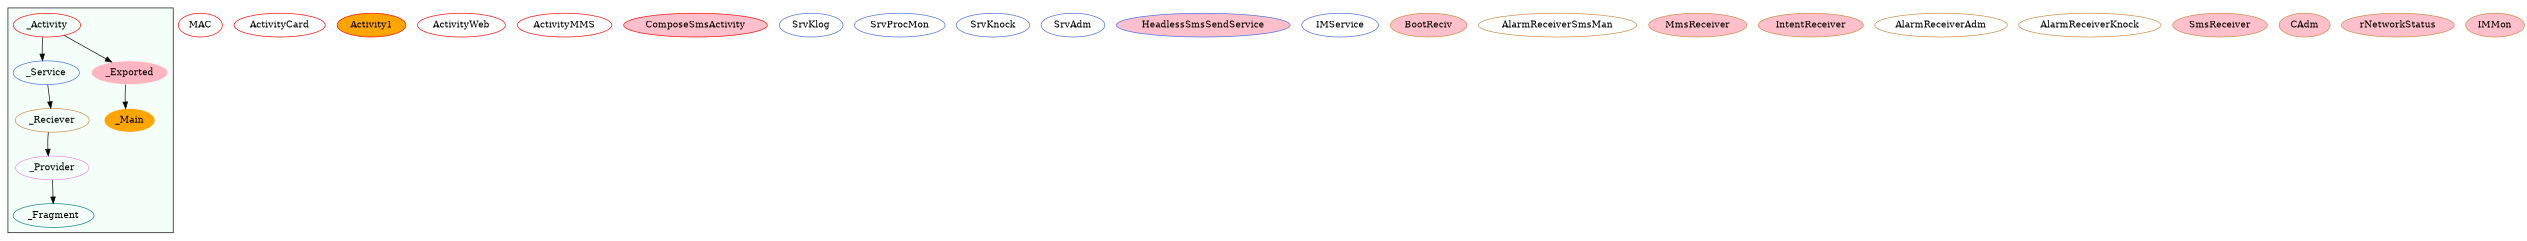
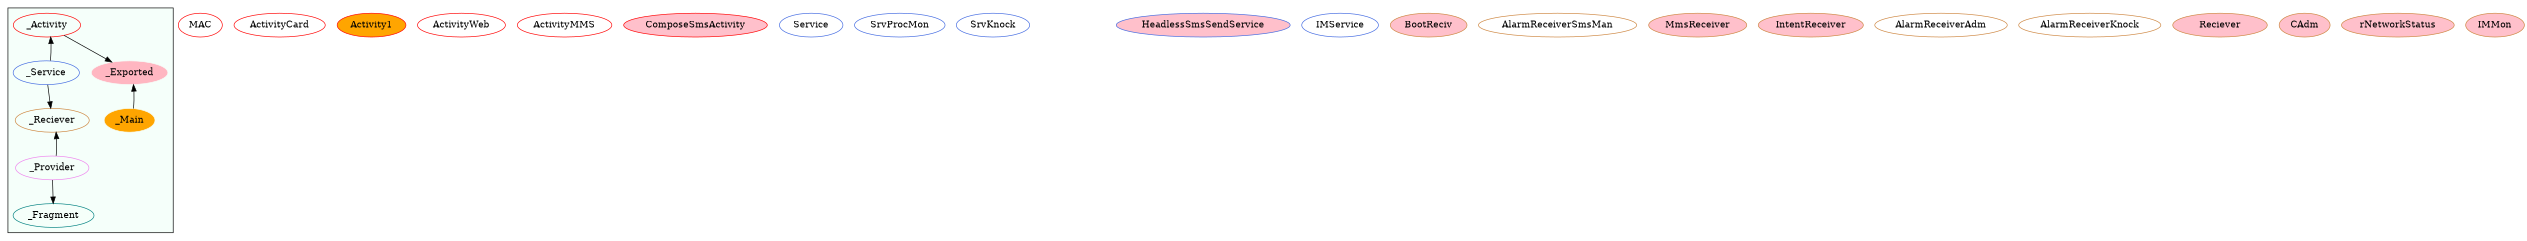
node "SrvKlog": label "SrvKlog" -> "Service"
node "SrvAdm": removed
node "SmsReceiver": label "SmsReceiver" -> "Reciever"
edge "_Activity" -> "_Service": reversed
edge "_Exported" -> "_Main": reversed
edge "_Reciever" -> "_Provider": reversed
